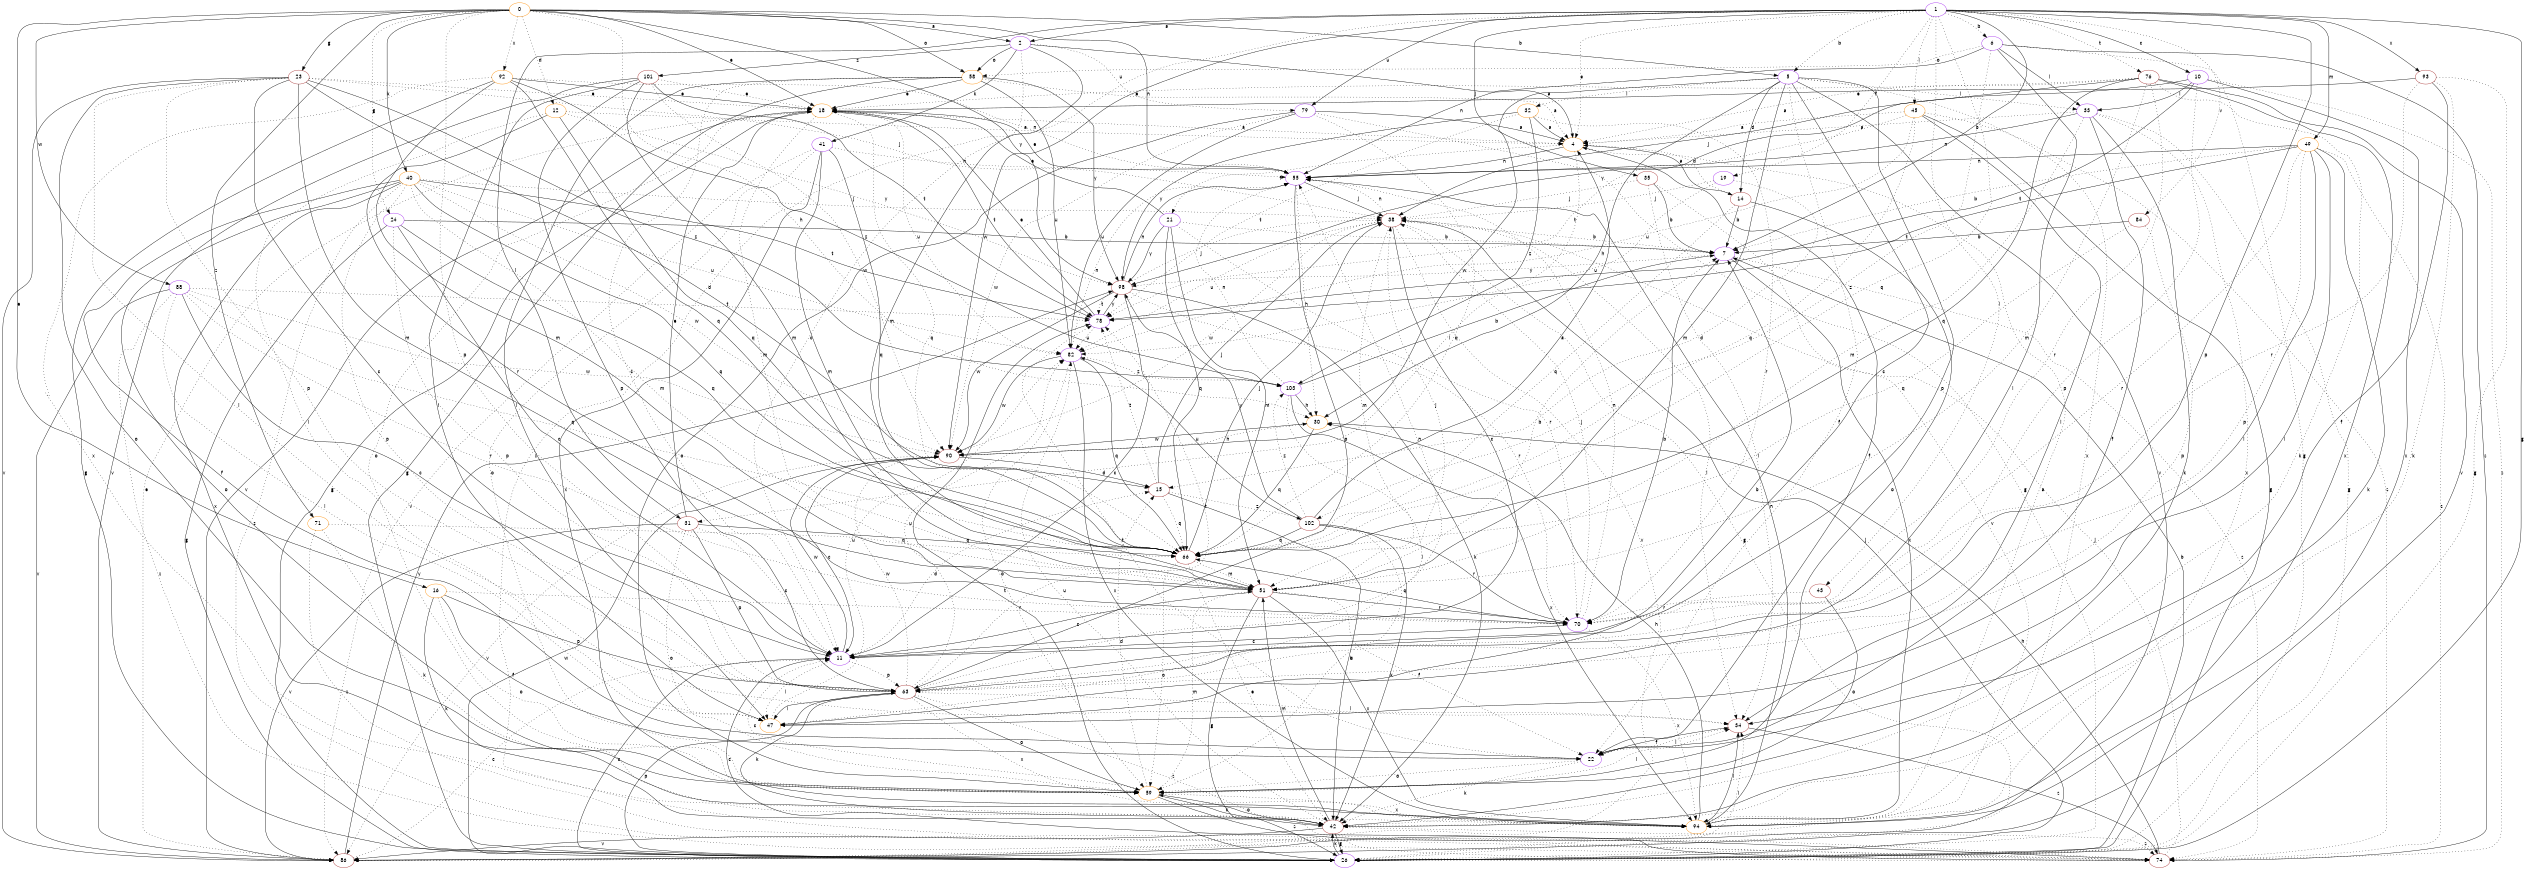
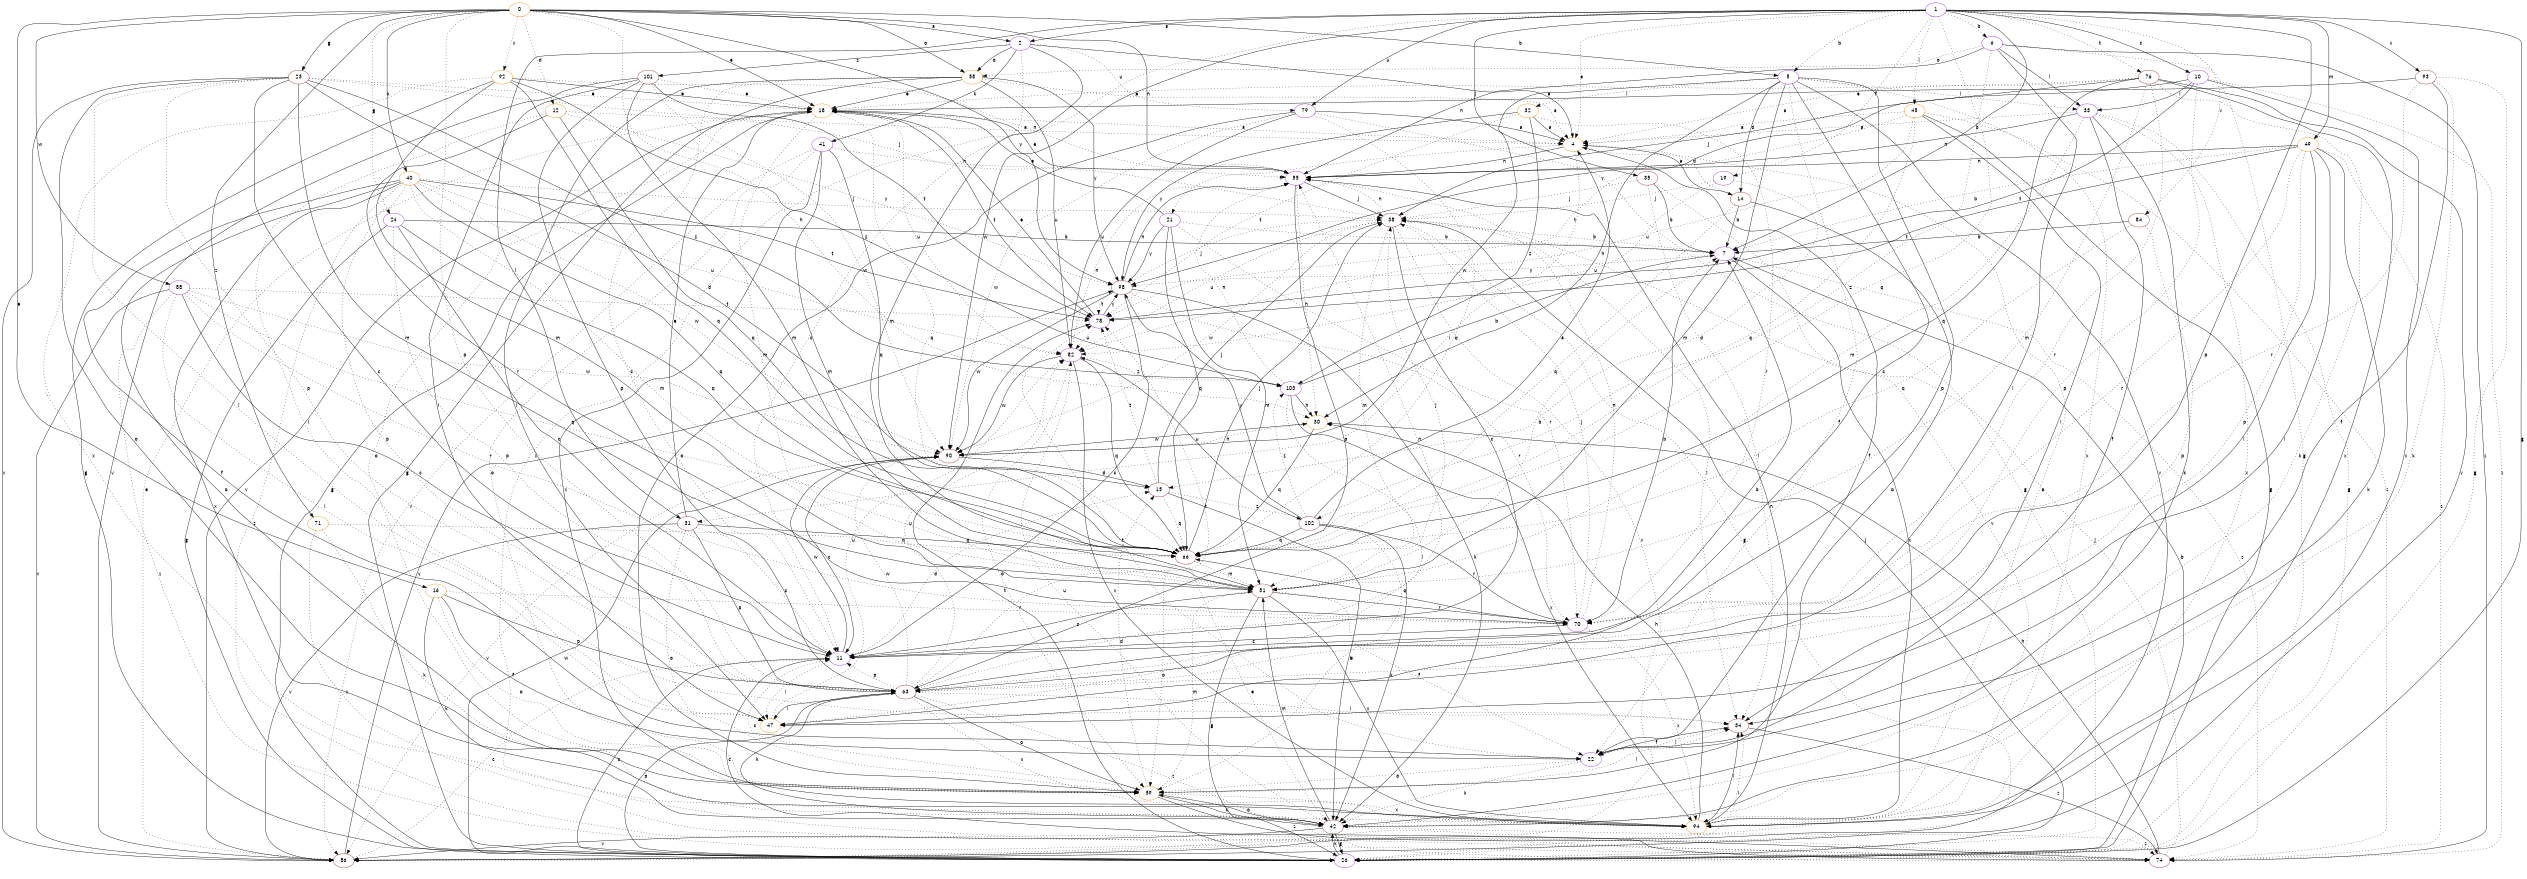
node "43": removed
edge "11" -> "63": reversed
